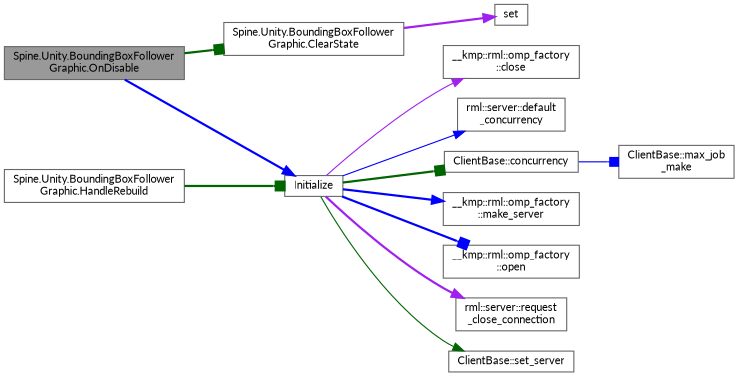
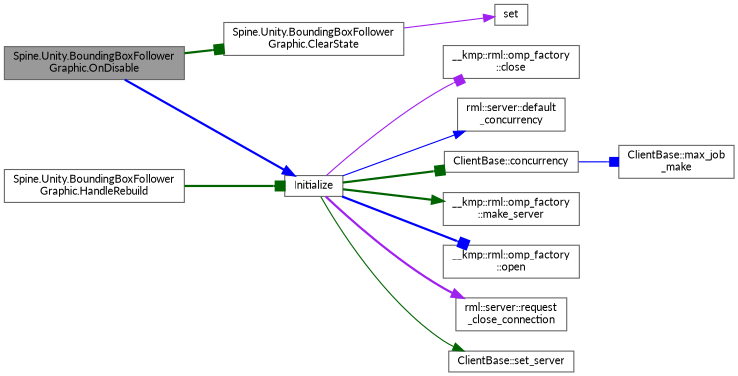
edge "Spine.Unity.BoundingBoxFollower Graphic.ClearState" -> "set": style bold -> solid
edge "Initialize" -> "__kmp::rml::omp_factory ::close": arrowhead normal -> box
edge "Initialize" -> "__kmp::rml::omp_factory ::make_server": color blue -> darkgreen
